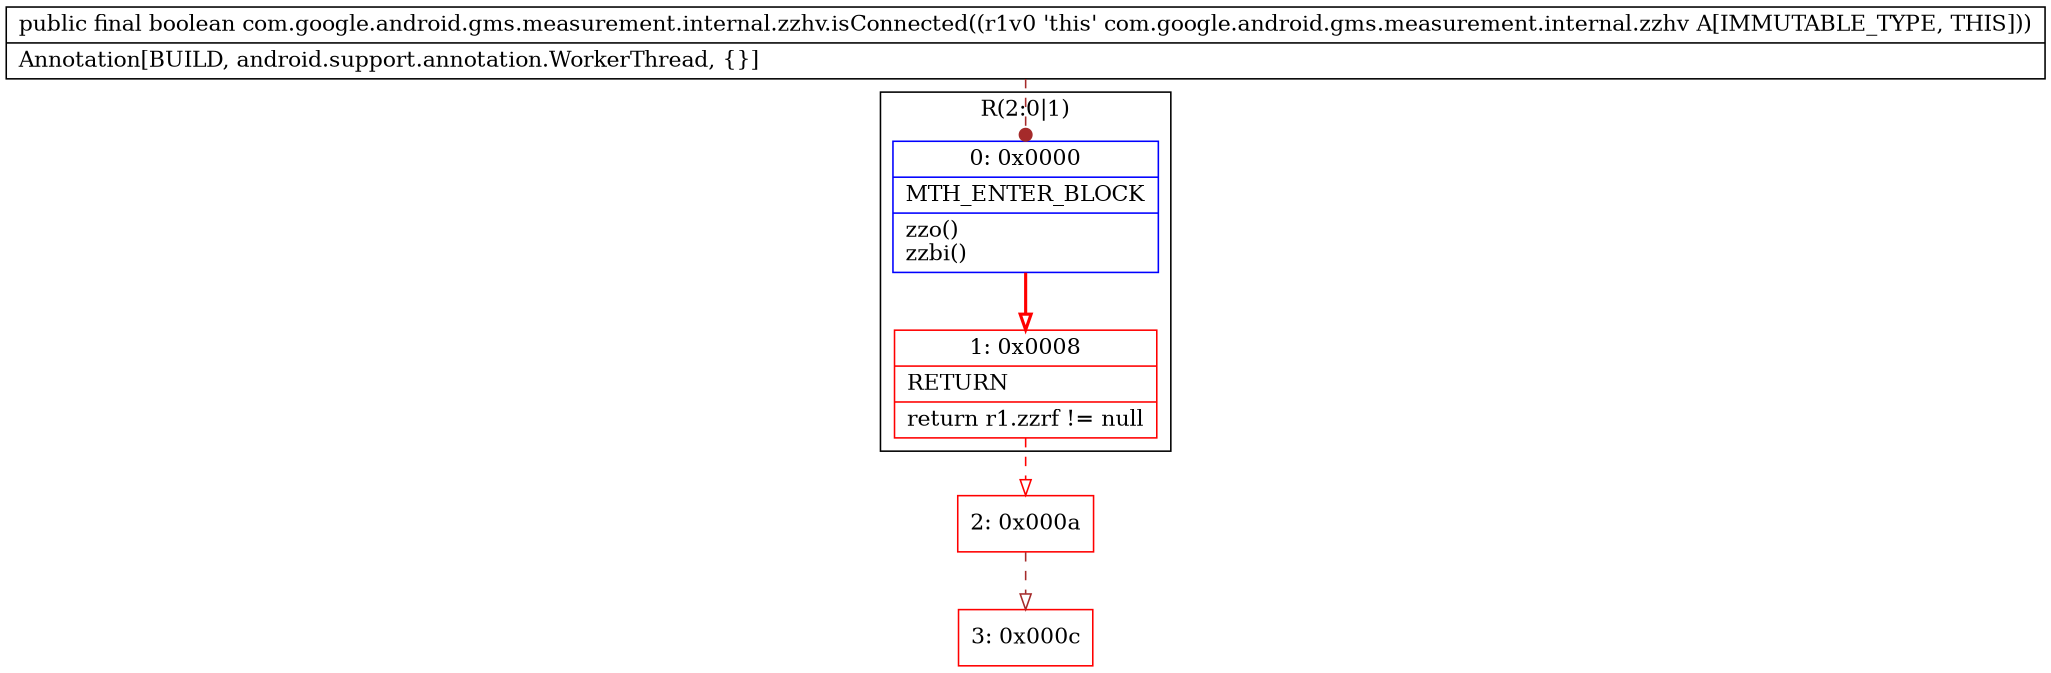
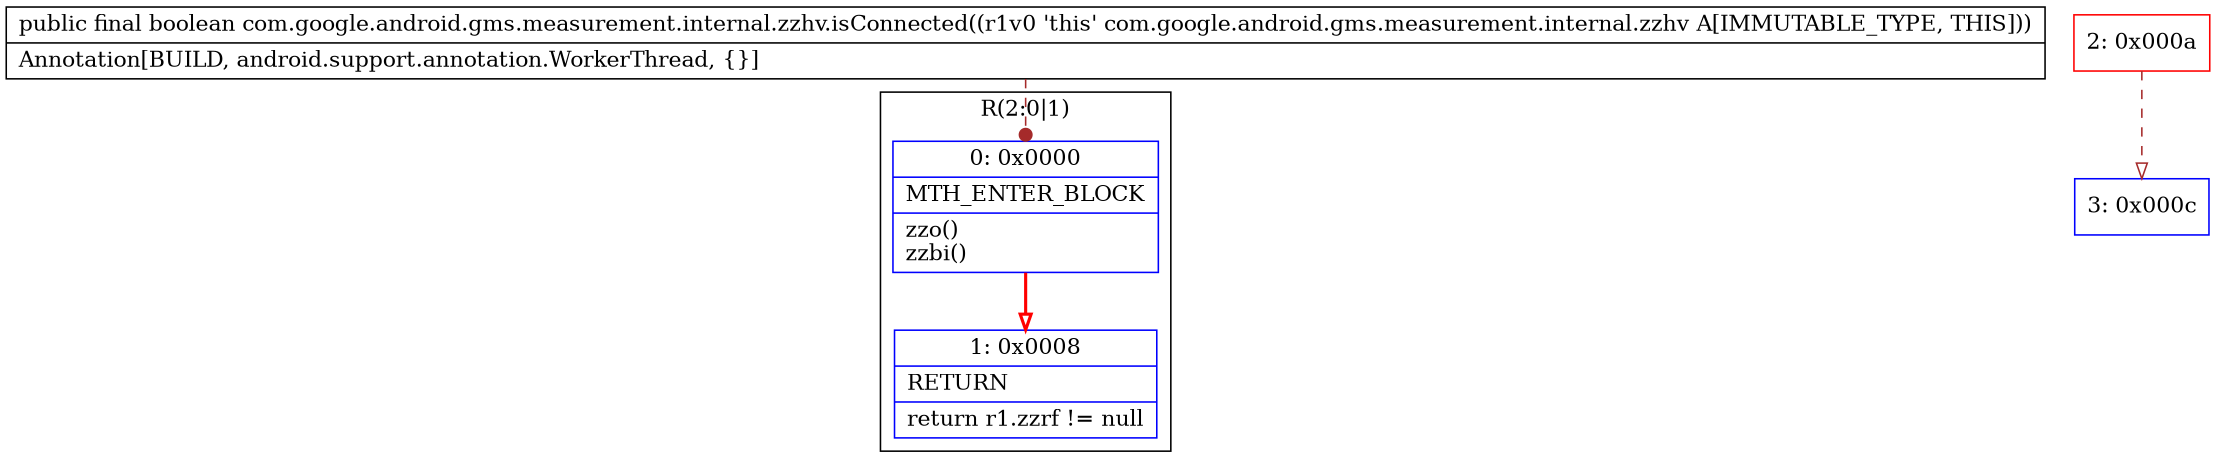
node "1: 0x0008": color red -> blue
edge "1: 0x0008" -> "2: 0x000a": removed
node "3: 0x000c": color red -> blue
